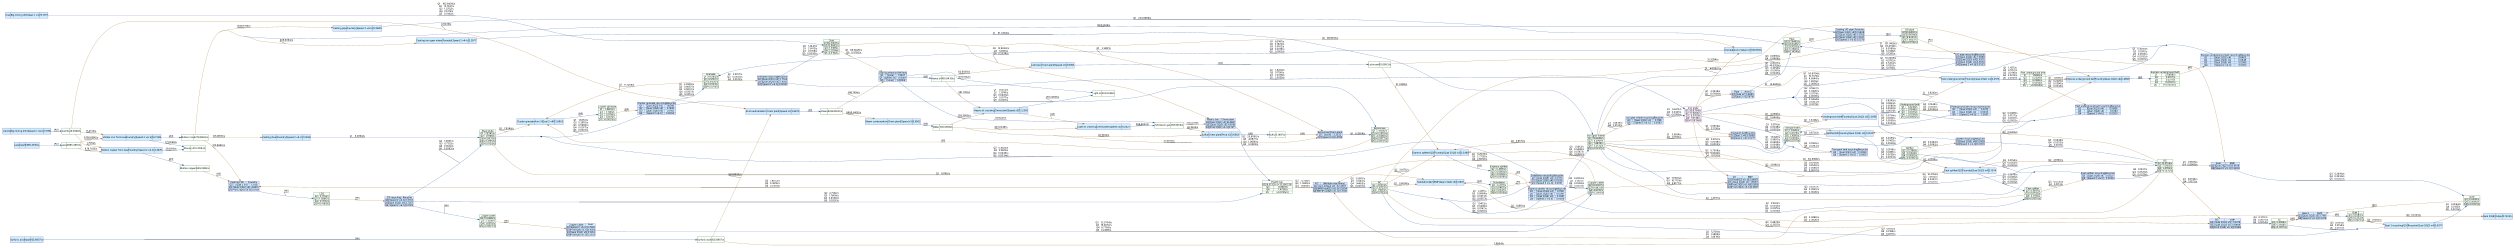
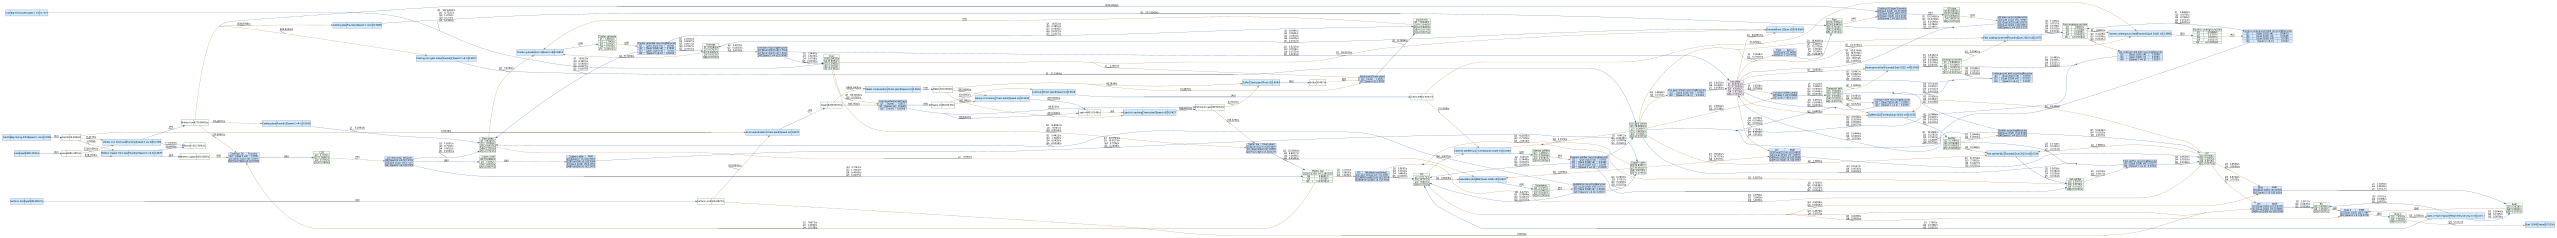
edge "Heavy oil cracking" -> "Light oil cracking": now "Light oil" -> "Light oil cracking"
